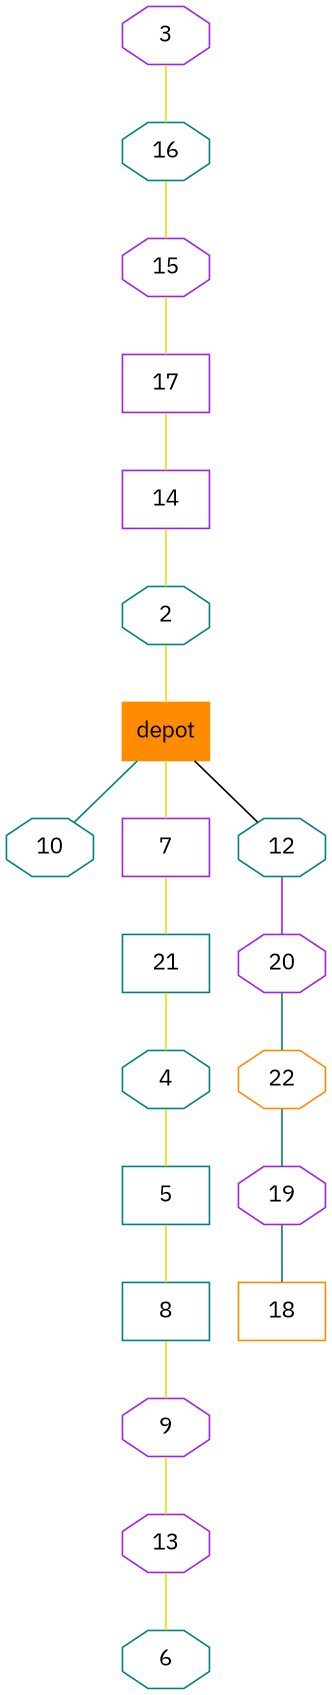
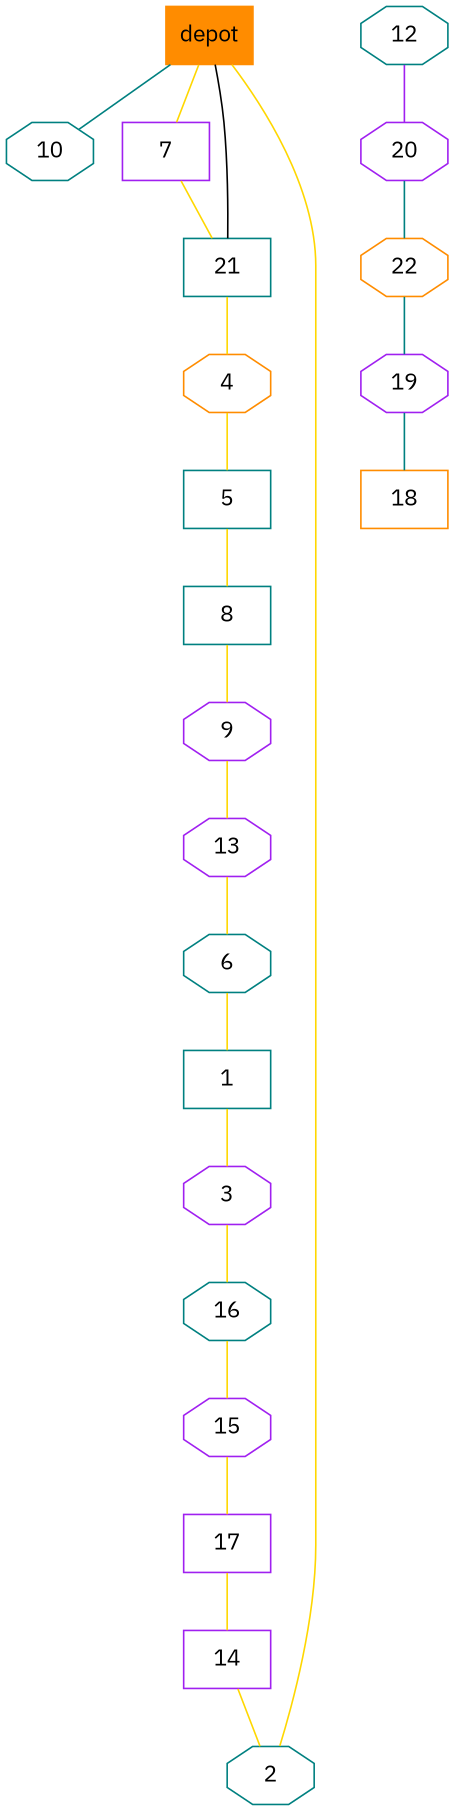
edge "depot" -- "12": now "depot" -- "21"
node "4": color teal -> darkorange
node "1": added
